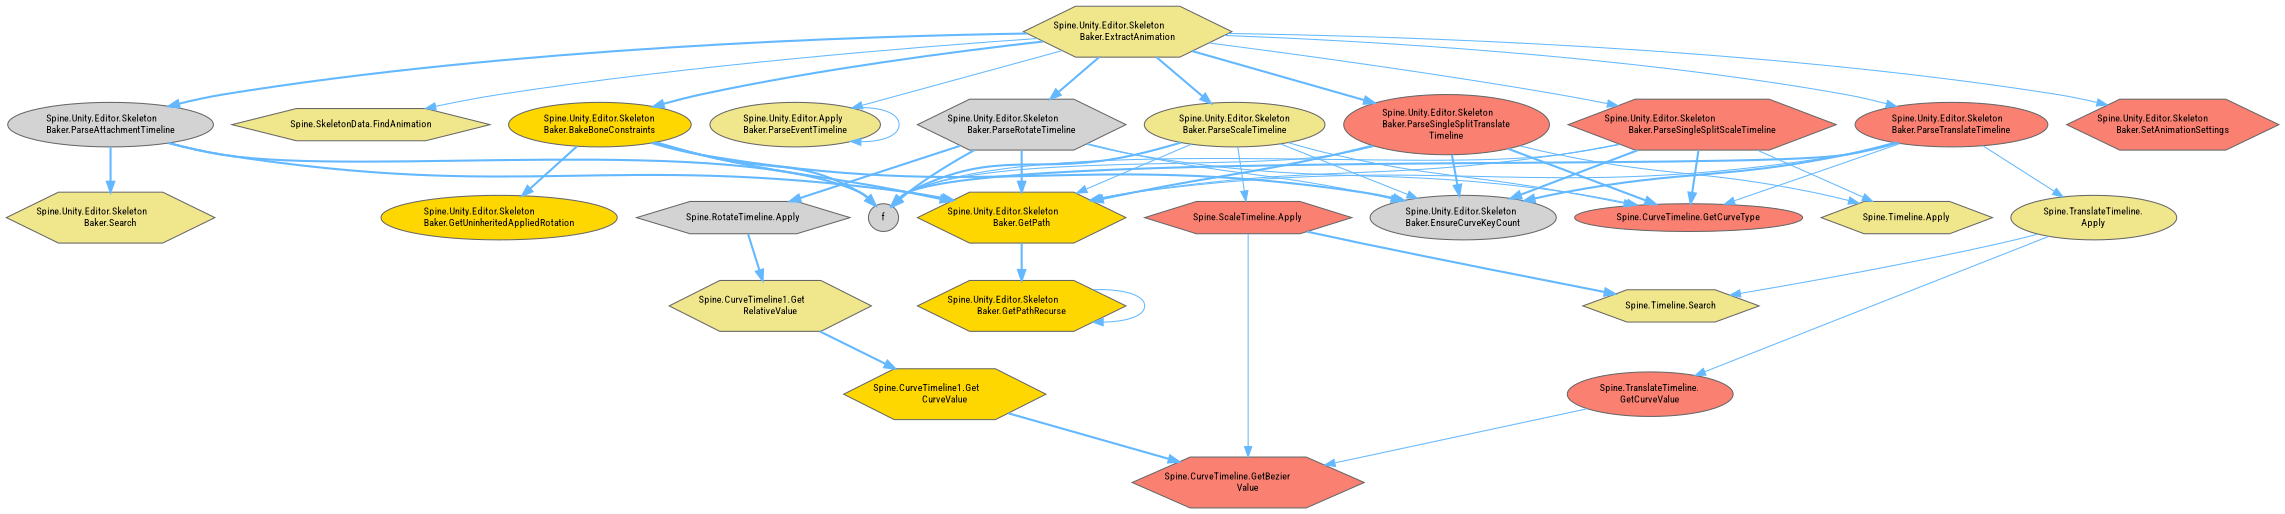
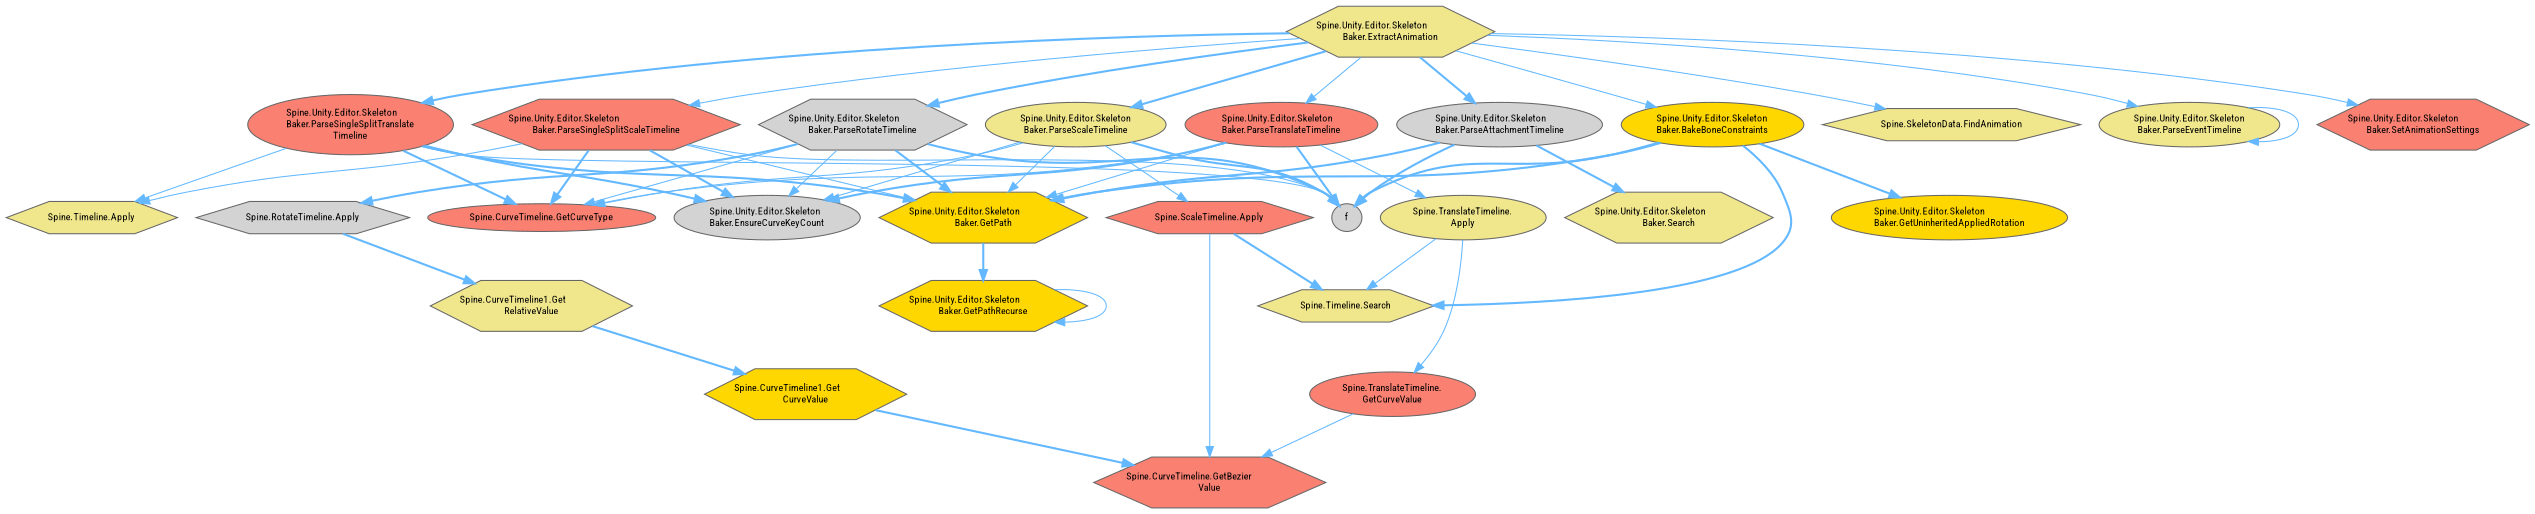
edge "Spine.Unity.Editor.Skeleton Baker.ExtractAnimation" -> "Spine.Unity.Editor.Skeleton Baker.BakeBoneConstraints": style bold -> solid
node "Spine.Unity.Editor.Apply Baker.ParseEventTimeline": label "Spine.Unity.Editor.Apply Baker.ParseEventTimeline" -> "Spine.Unity.Editor.Skeleton Baker.ParseEventTimeline"
edge "Spine.Unity.Editor.Skeleton Baker.BakeBoneConstraints" -> "Spine.Unity.Editor.Skeleton Baker.EnsureCurveKeyCount": now "Spine.Unity.Editor.Skeleton Baker.BakeBoneConstraints" -> "Spine.Timeline.Search"
